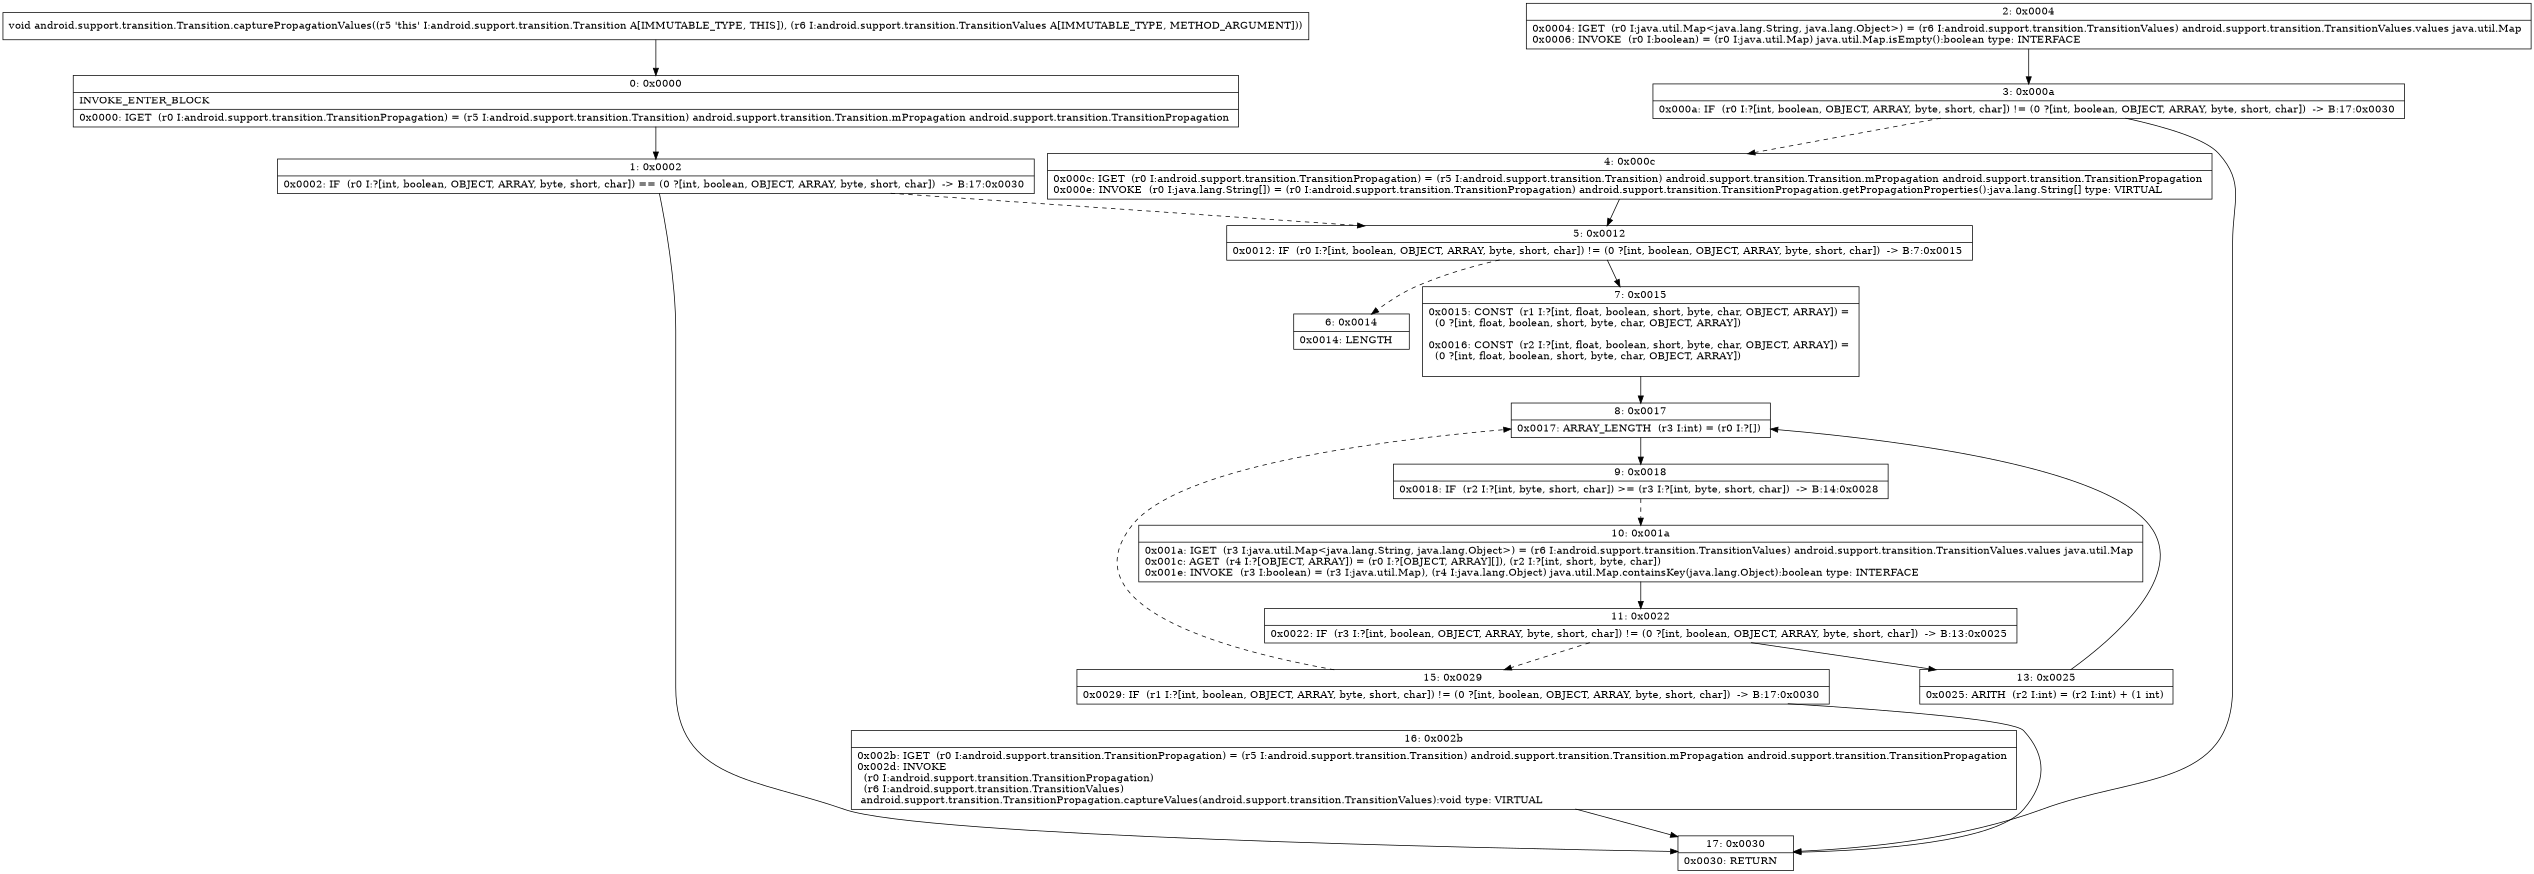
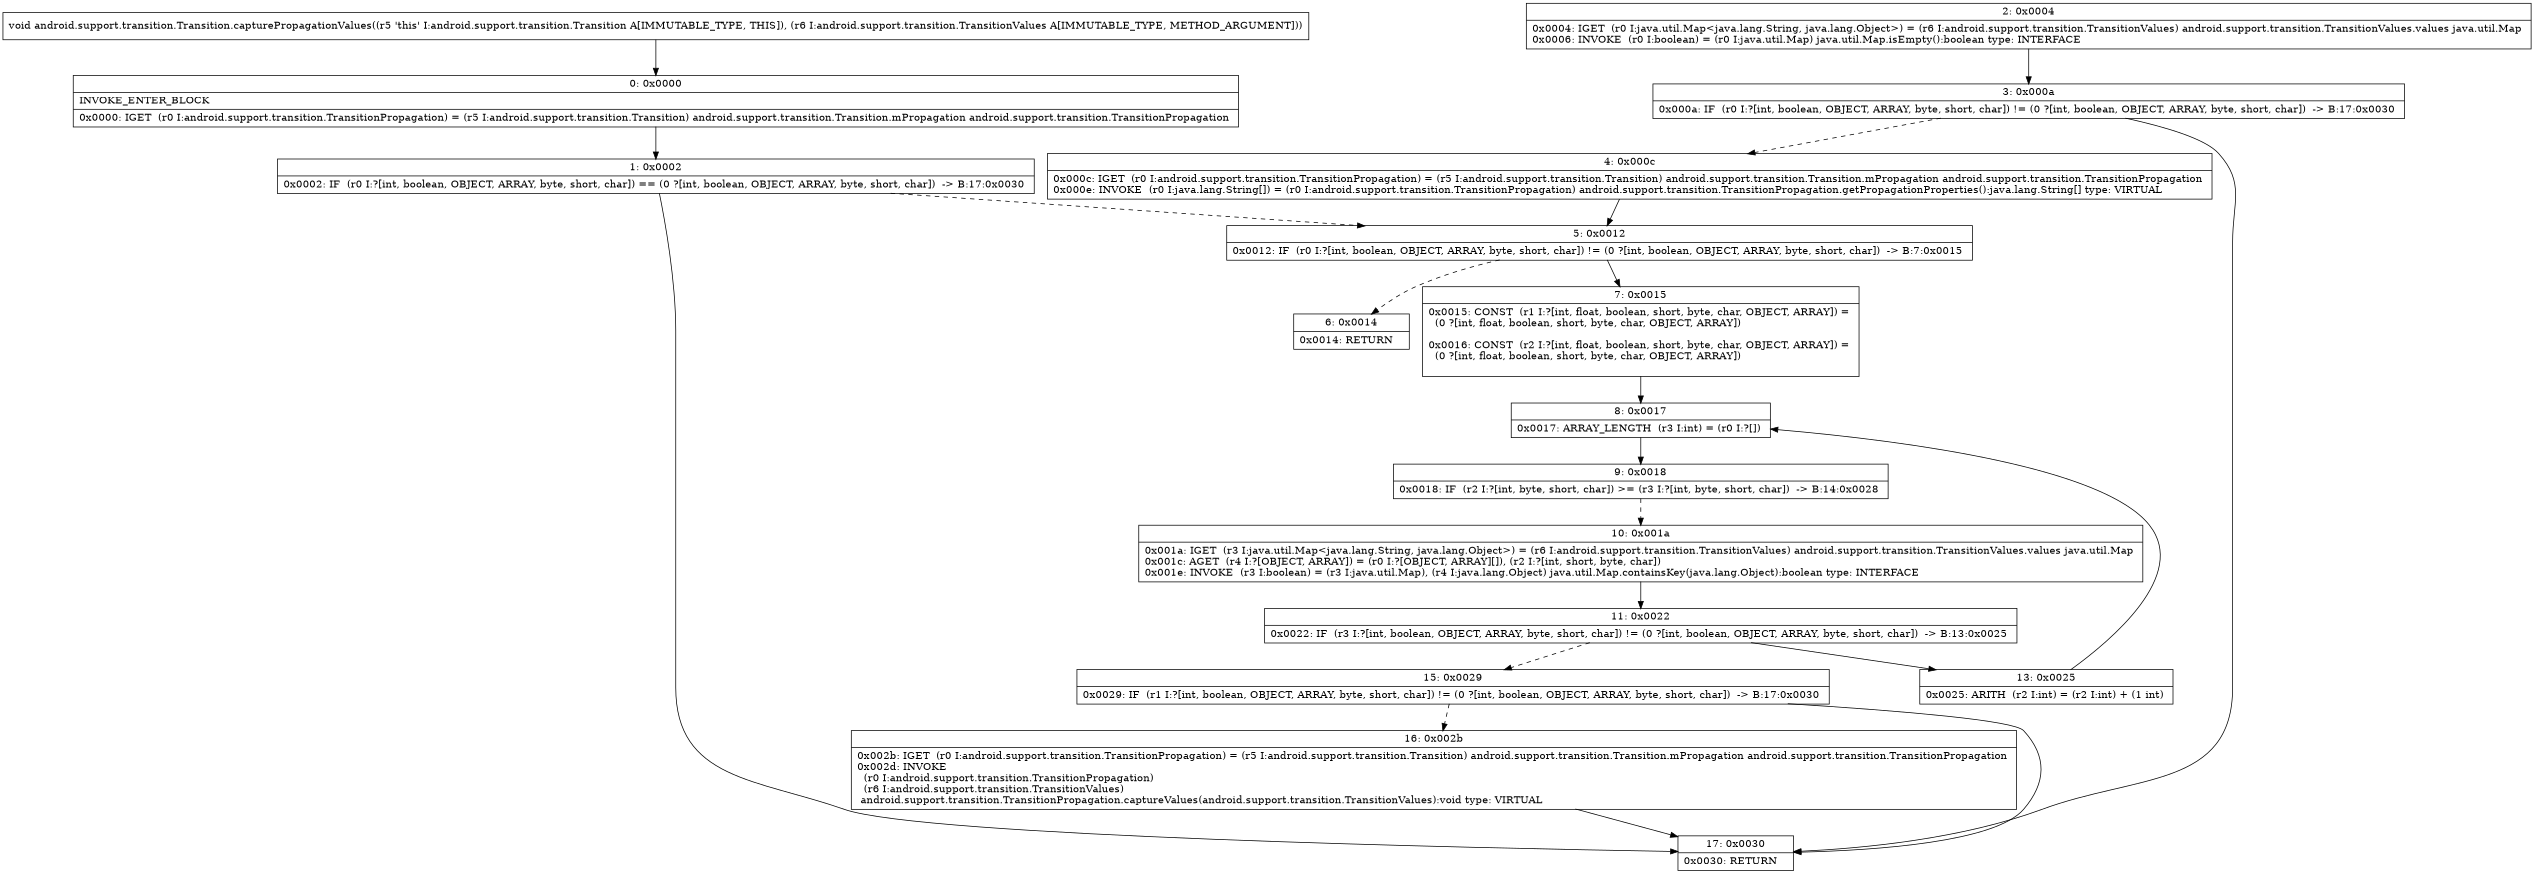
node "6: 0x0014": text "0x0014: LENGTH" -> "0x0014: RETURN"
edge "15: 0x0029" -> "8: 0x0017": now "15: 0x0029" -> "16: 0x002b"
